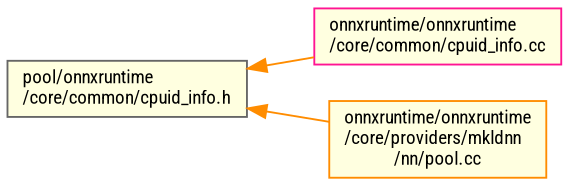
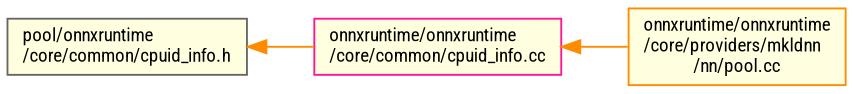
edge "onnxruntime/onnxruntime /core/providers/mkldnn /nn/pool.cc" -> "pool/onnxruntime /core/common/cpuid_info.h": now "onnxruntime/onnxruntime /core/providers/mkldnn /nn/pool.cc" -> "onnxruntime/onnxruntime /core/common/cpuid_info.cc"
